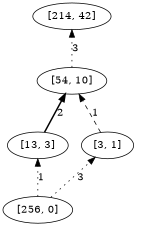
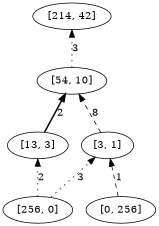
edge "[3, 1]" -> "[54, 10]": label "1" -> "8"
edge "[256, 0]" -> "[13, 3]": label "1" -> "2"
node "[0, 256]": added
